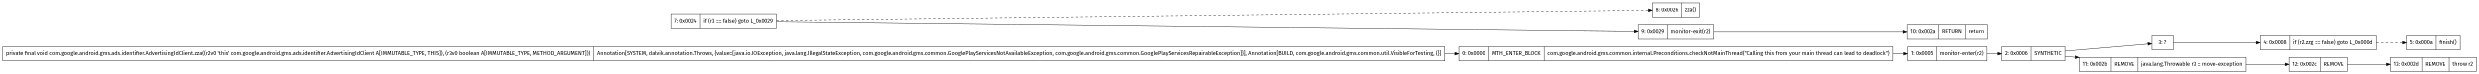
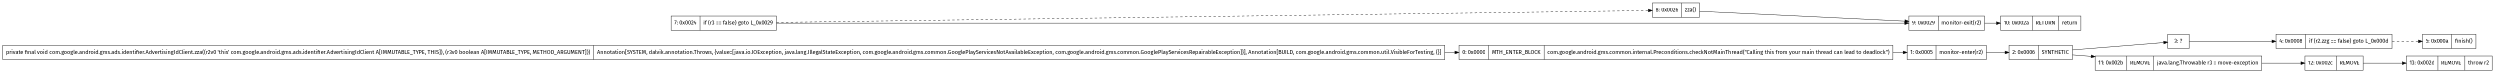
edge "8: 0x0026" -> "9: 0x0029": added
